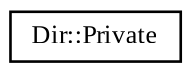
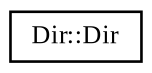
node "Dir::Private": label "Dir::Private" -> "Dir::Dir"
